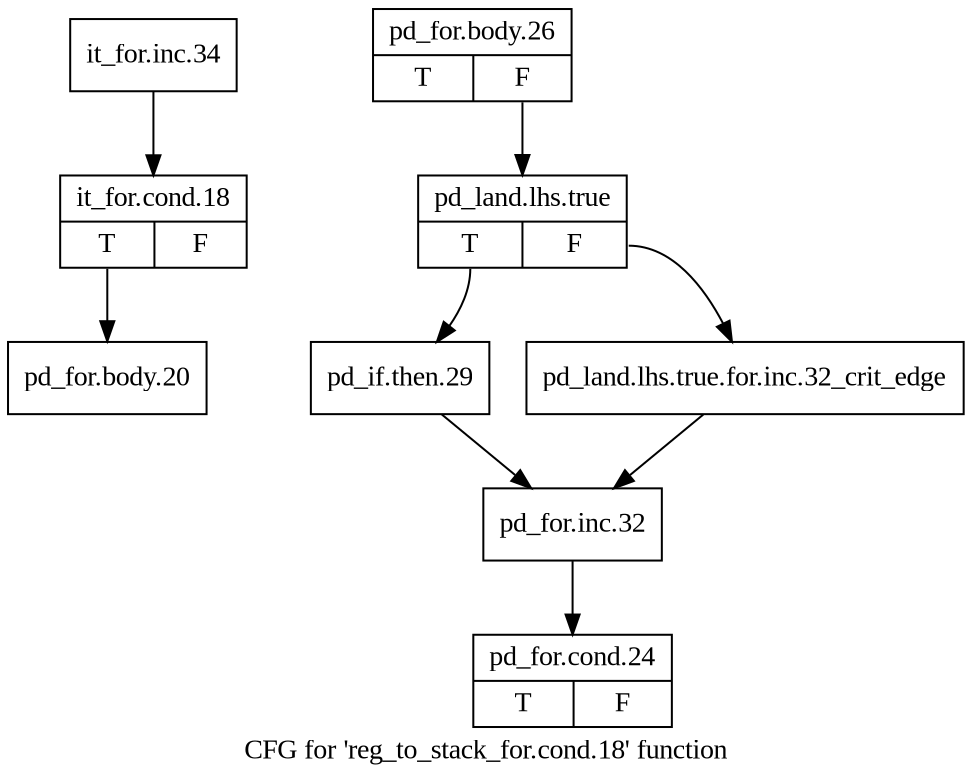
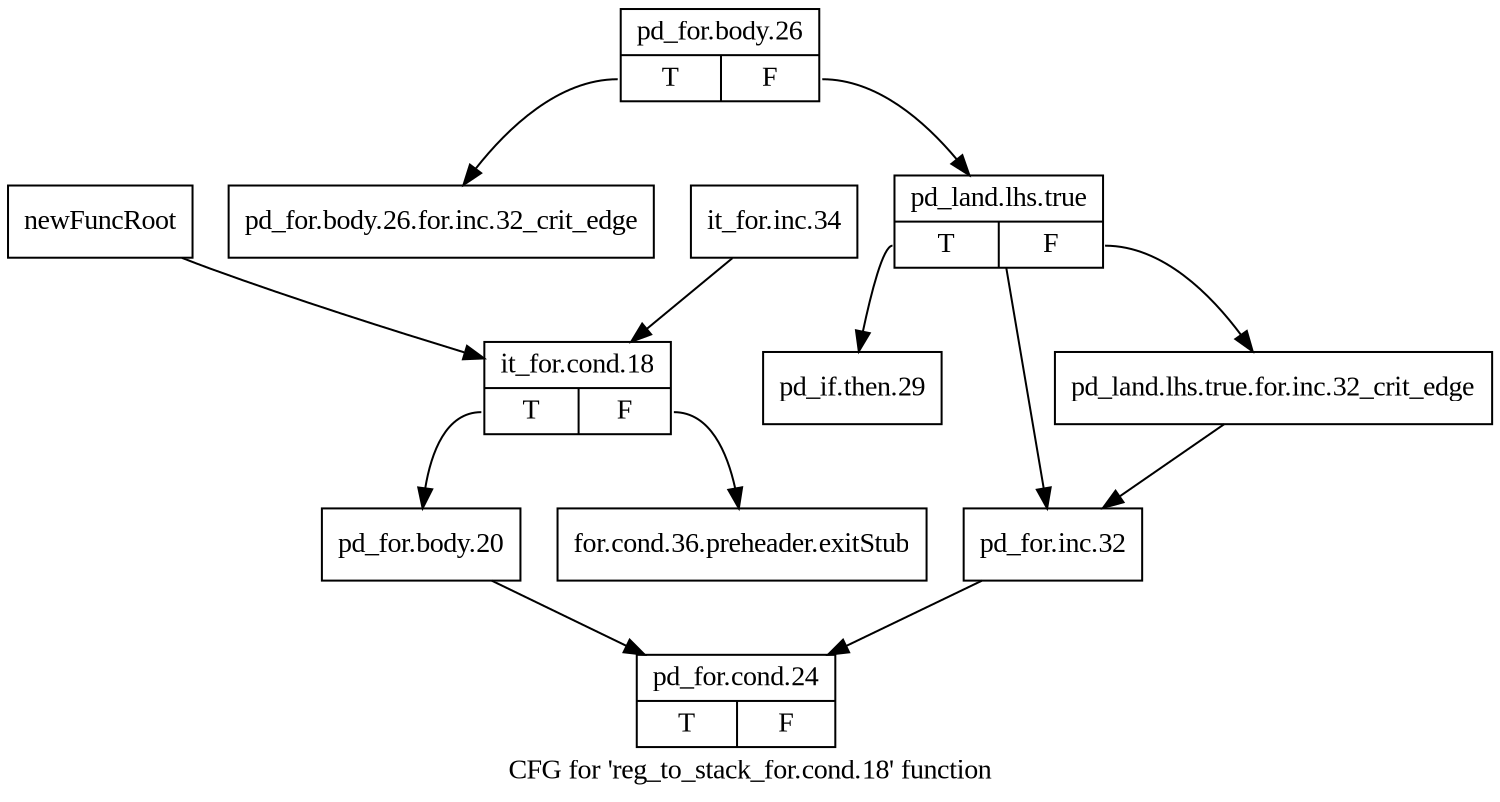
node "newFuncRoot": added
node "pd_for.body.26.for.inc.32_crit_edge": added
edge "pd_if.then.29" -> "pd_for.inc.32": now "pd_land.lhs.true" -> "pd_for.inc.32"
node "for.cond.36.preheader.exitStub": added
edge "pd_for.body.20" -> "pd_for.cond.24": added
